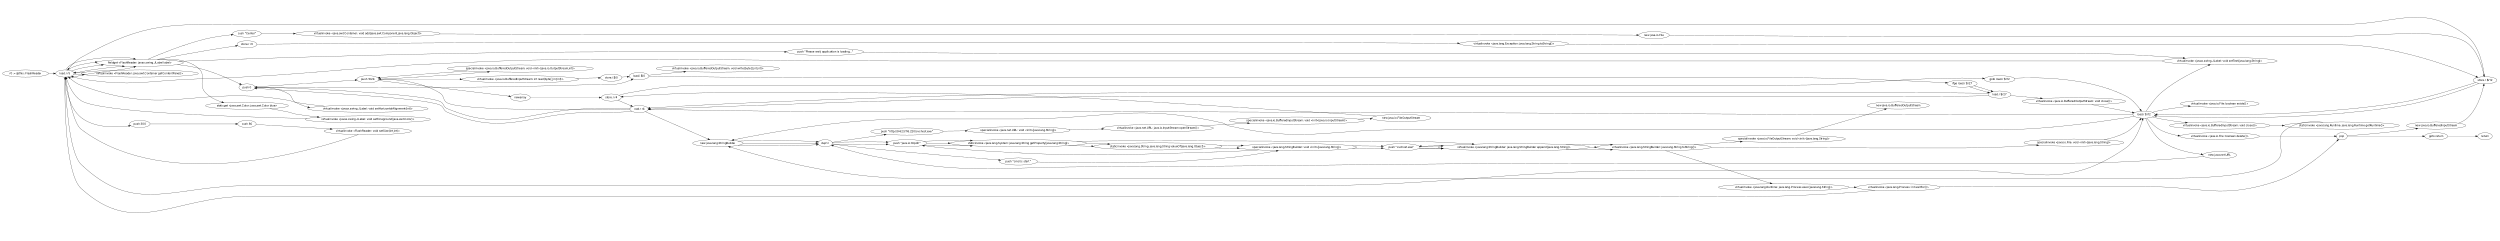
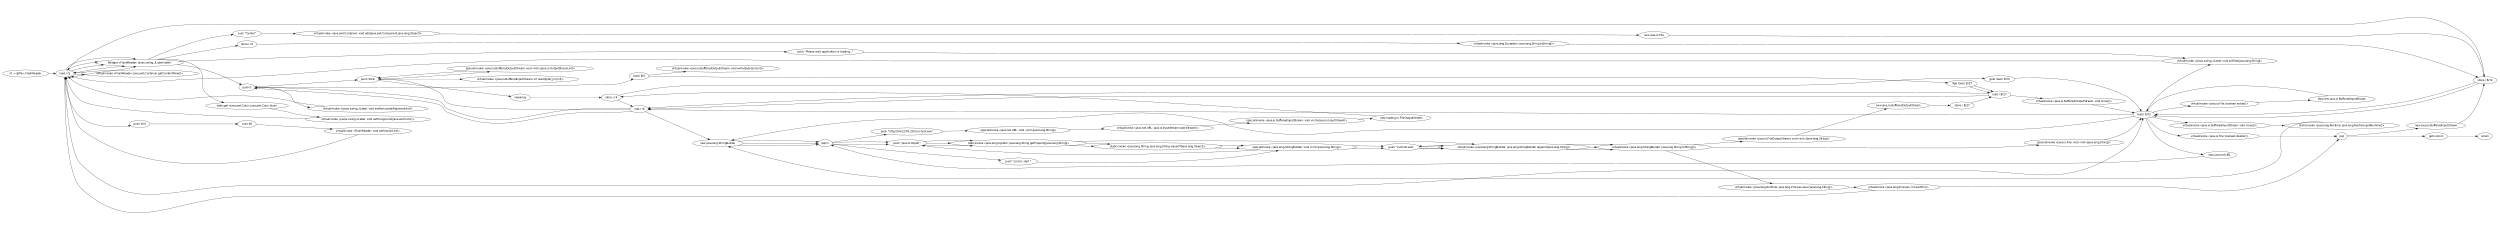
node "store.i $i0": removed
node "ifeq new java.io.BufferedInputStream": added
node "store.r $r27": added
node "new java.io.FileOutputStream": label "new java.io.FileOutputStream" -> "new loading.io.FileOutputStream"
